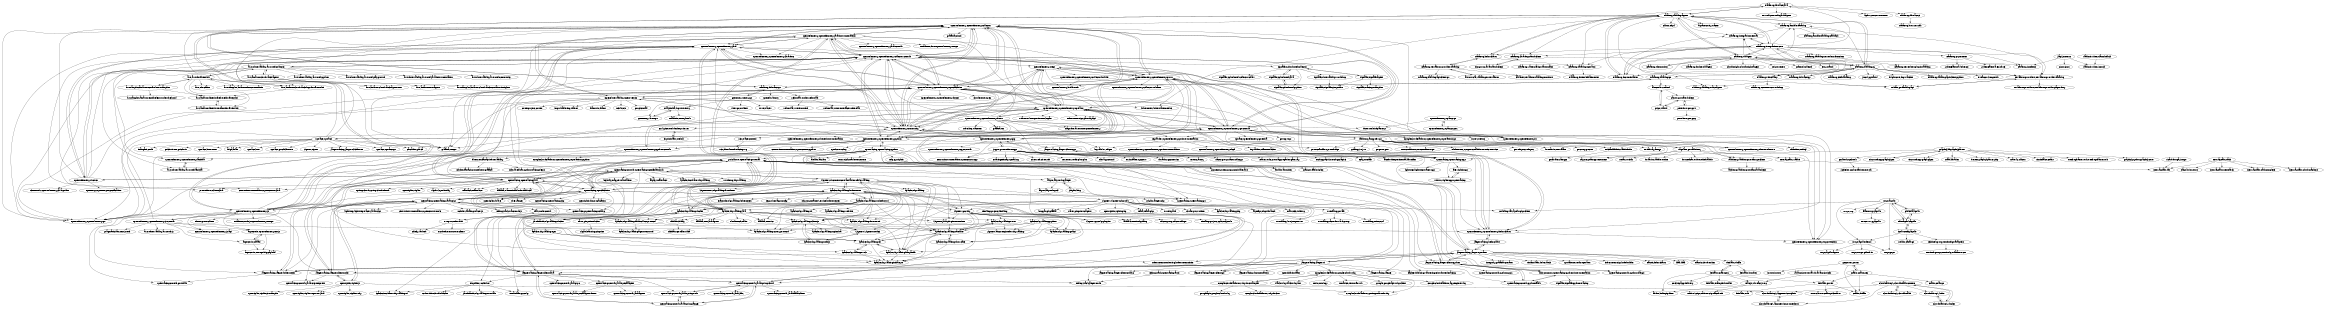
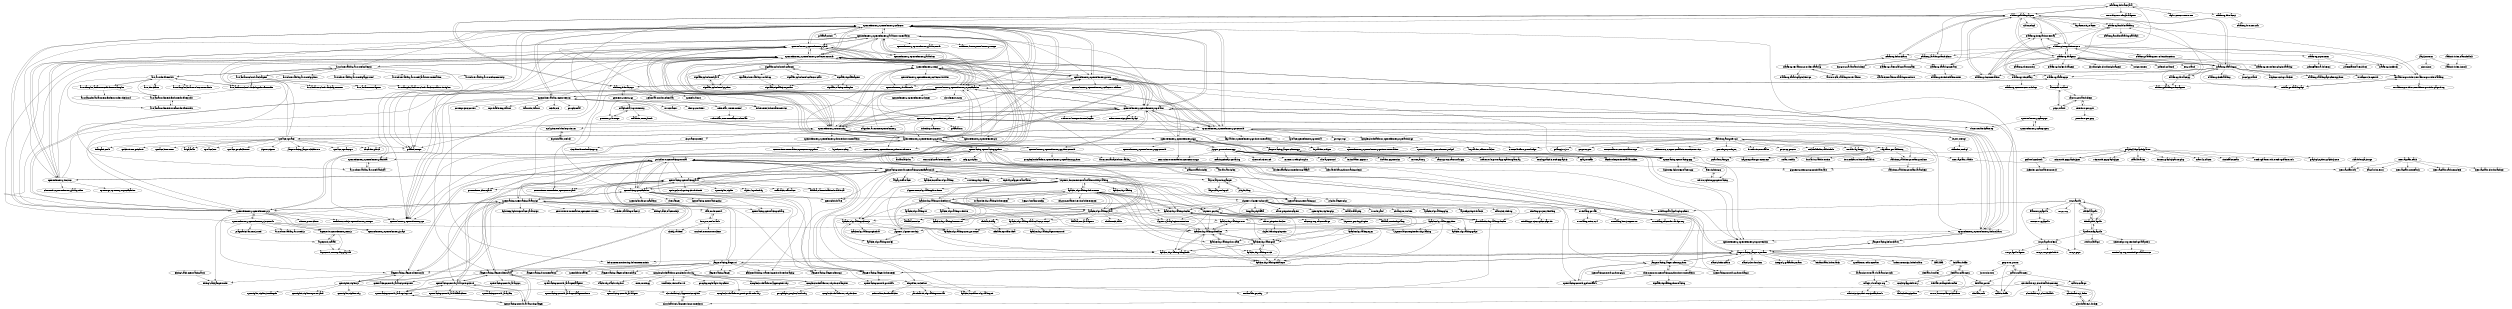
edge "WebDollar/Node-WebDollar" -> "WebDollar/User-Interface-WebDollar": now "WebDollar/vue-Frontend" -> "WebDollar/User-Interface-WebDollar"
